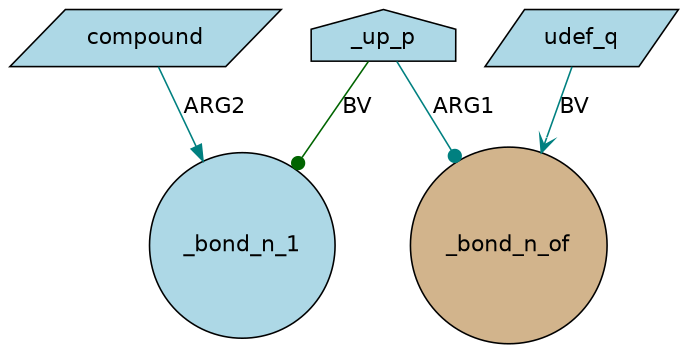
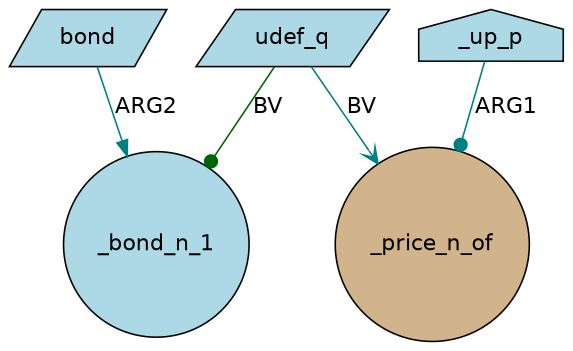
node "compound": label "compound" -> "bond"
edge "_up_p" -> "_bond_n_1": now "udef_q" -> "_bond_n_1"
node "_bond_n_of": label "_bond_n_of" -> "_price_n_of"
